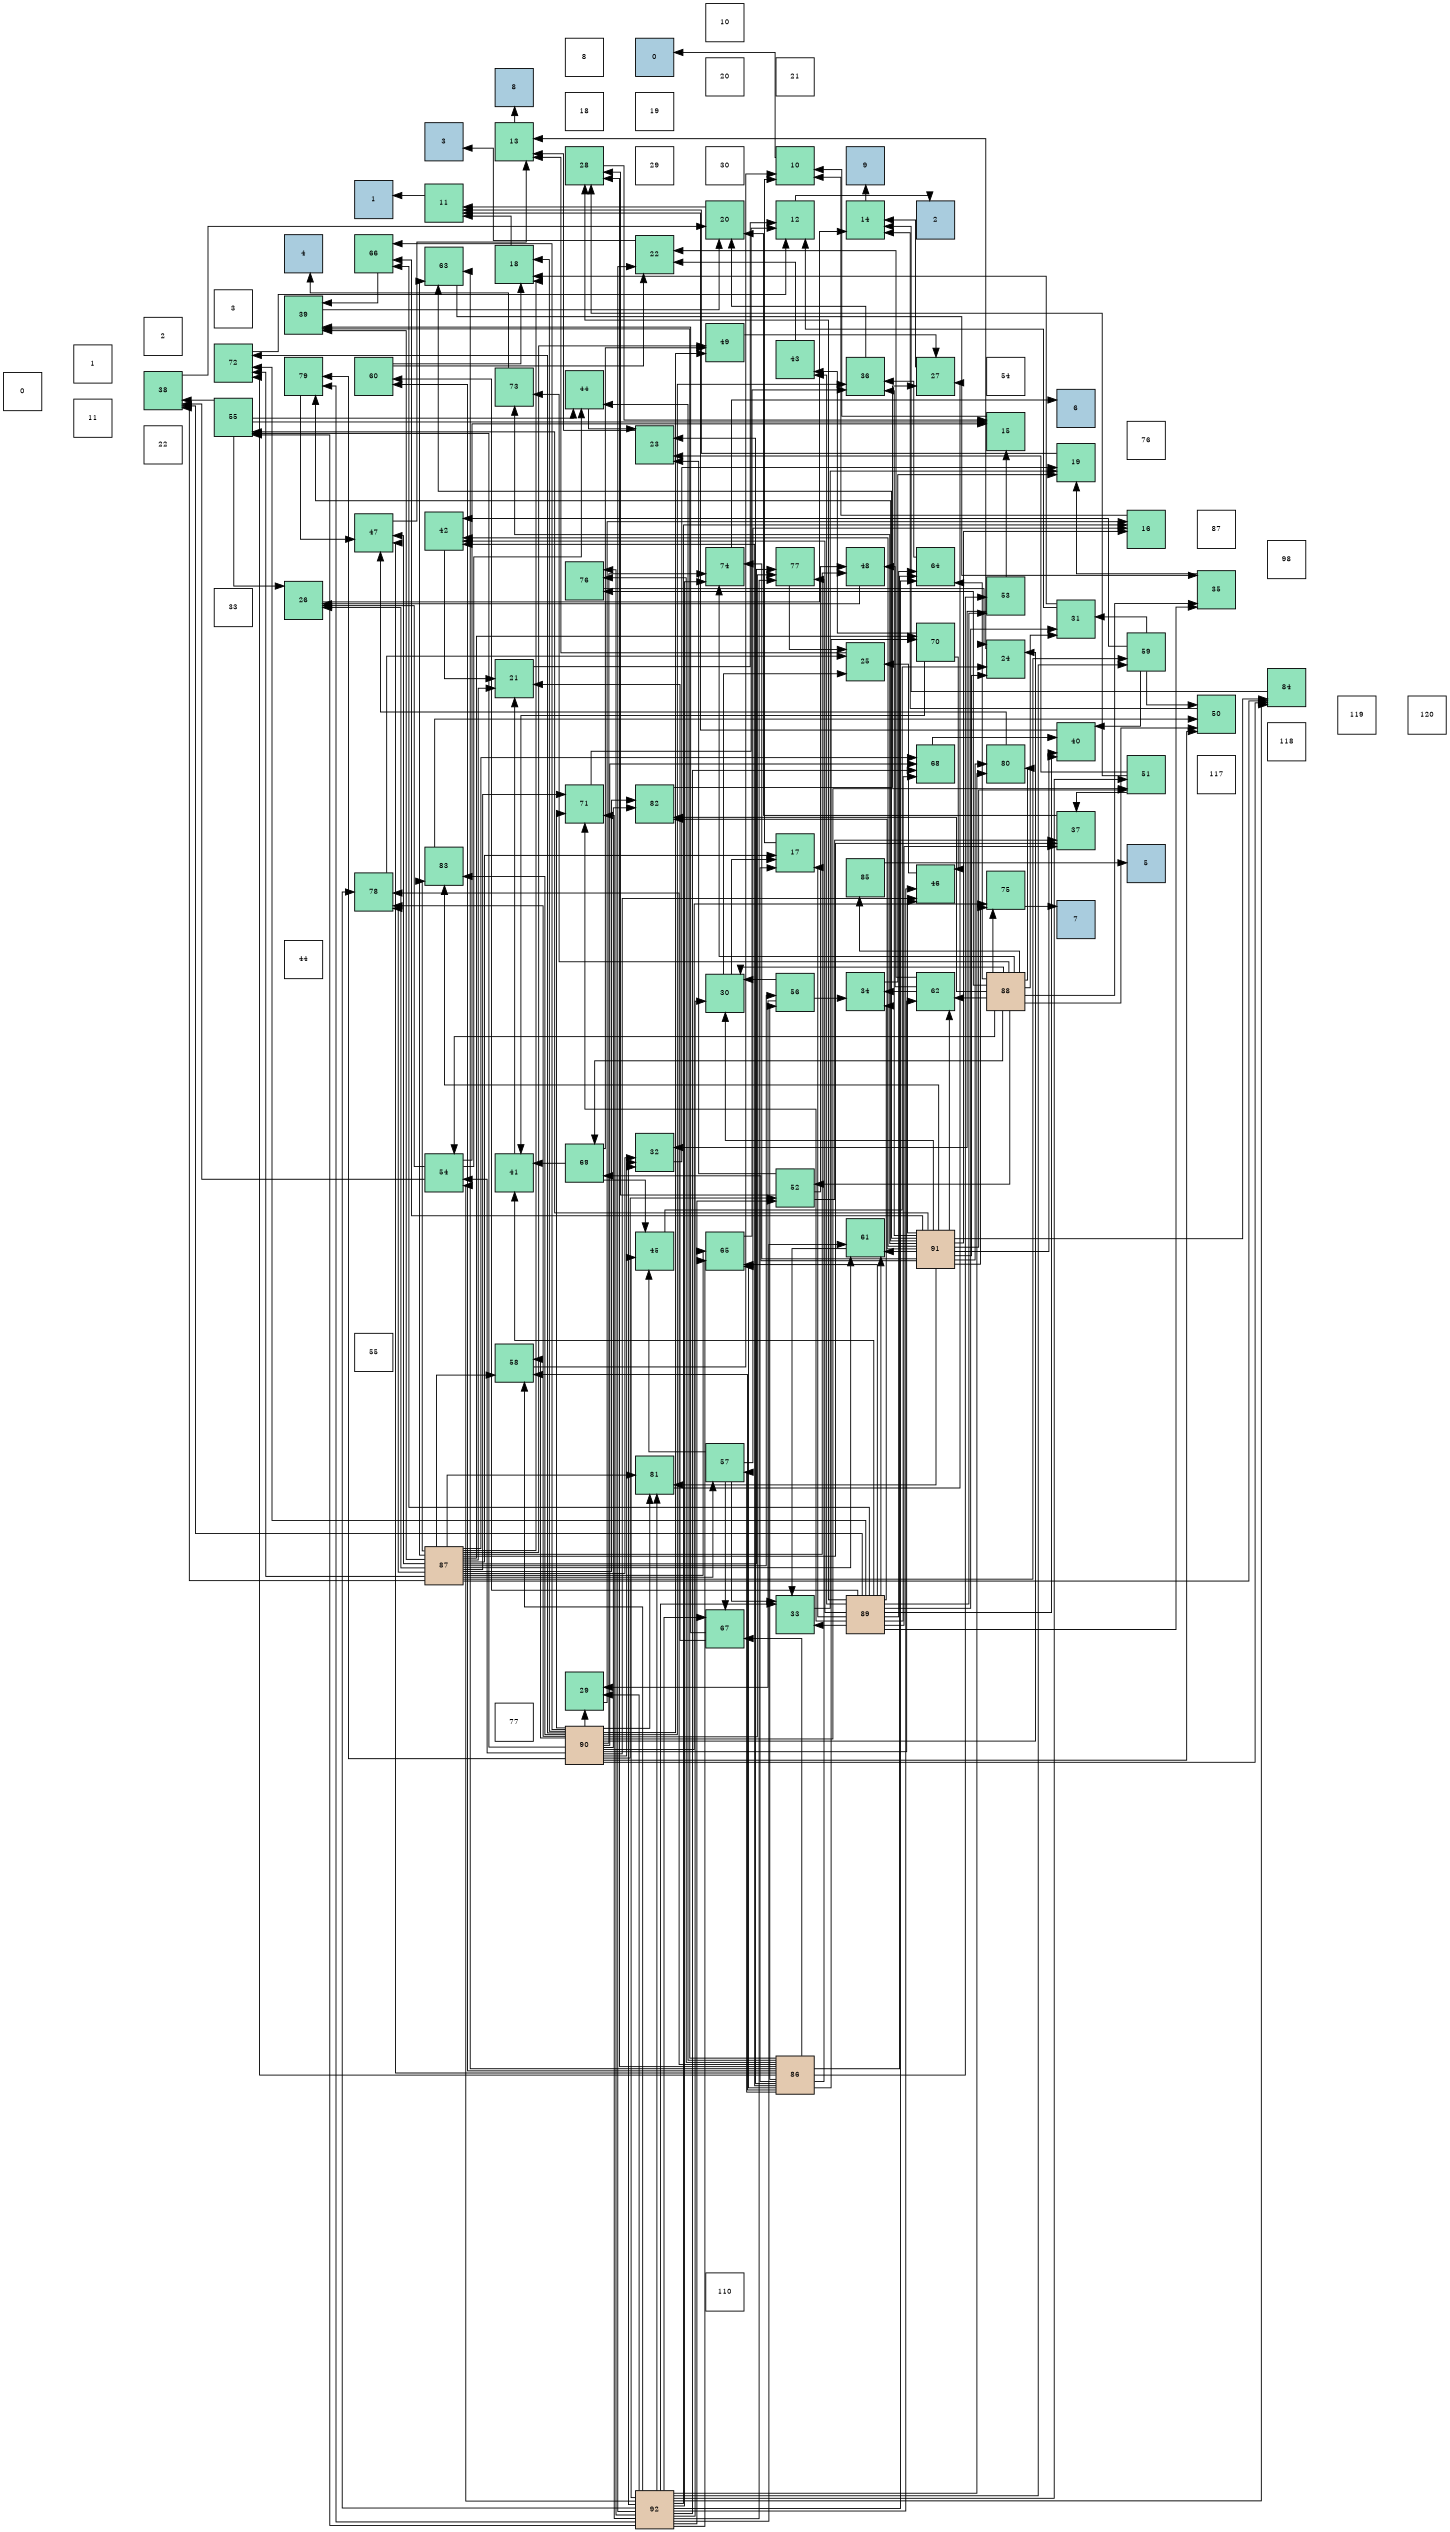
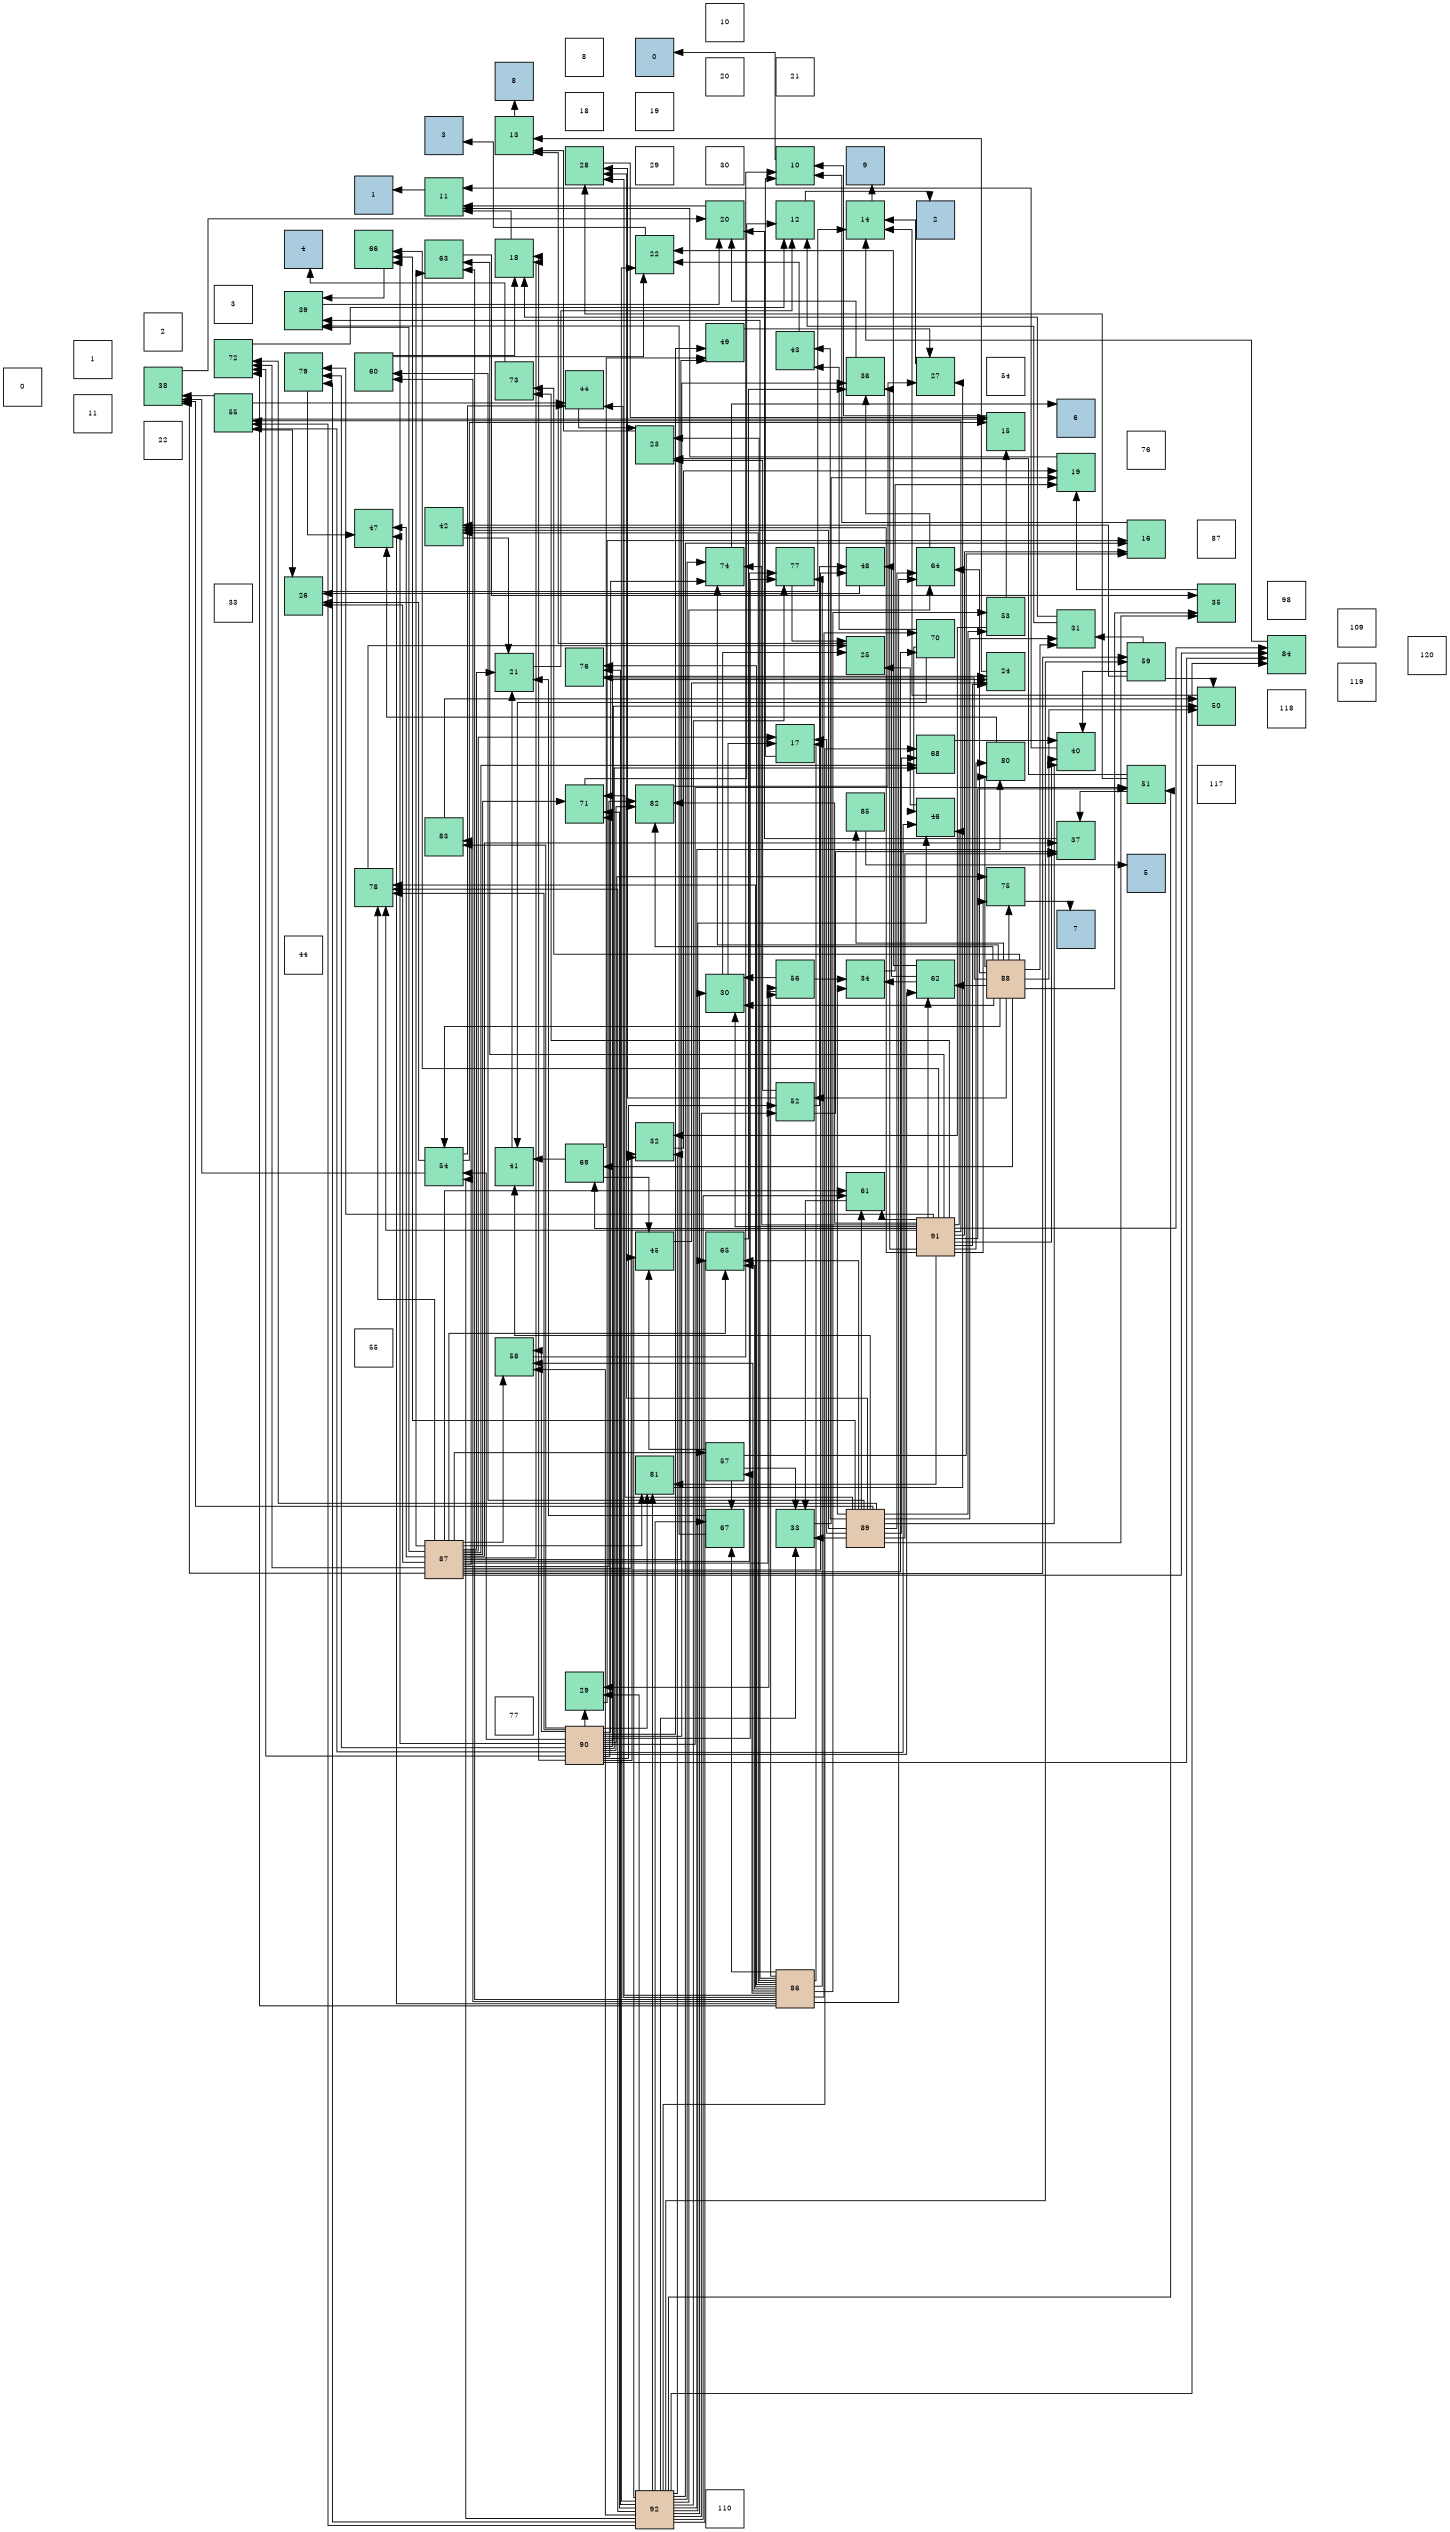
edge "47" -> "13": removed
node "109": added
edge "91" -> "83": now "91" -> "78"
